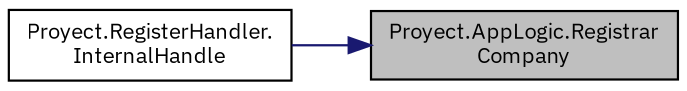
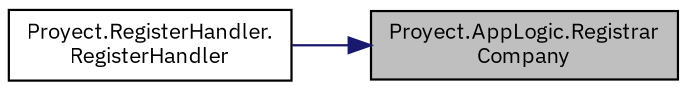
node "Proyect.RegisterHandler. InternalHandle": label "Proyect.RegisterHandler. InternalHandle" -> "Proyect.RegisterHandler. RegisterHandler"
